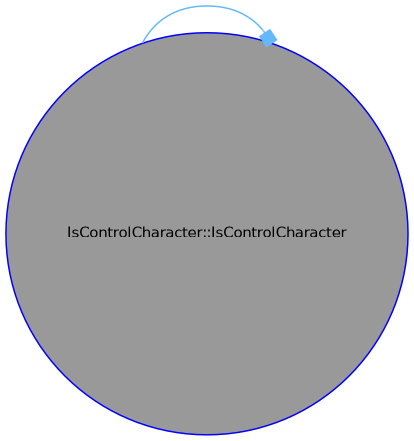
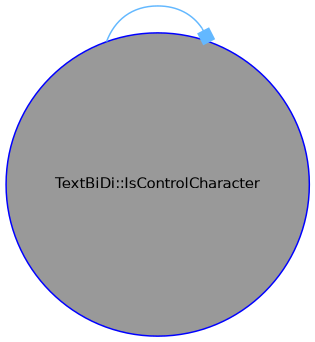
node "IsControlCharacter::IsControlCharacter": label "IsControlCharacter::IsControlCharacter" -> "TextBiDi::IsControlCharacter"
